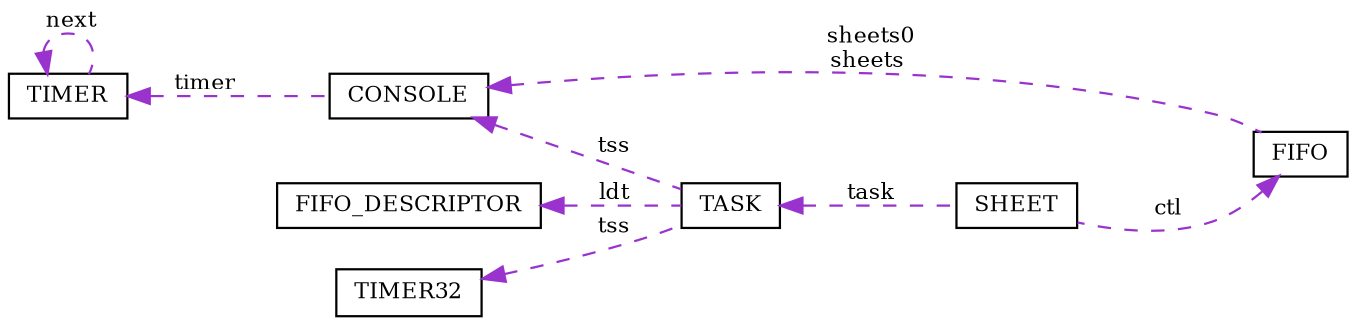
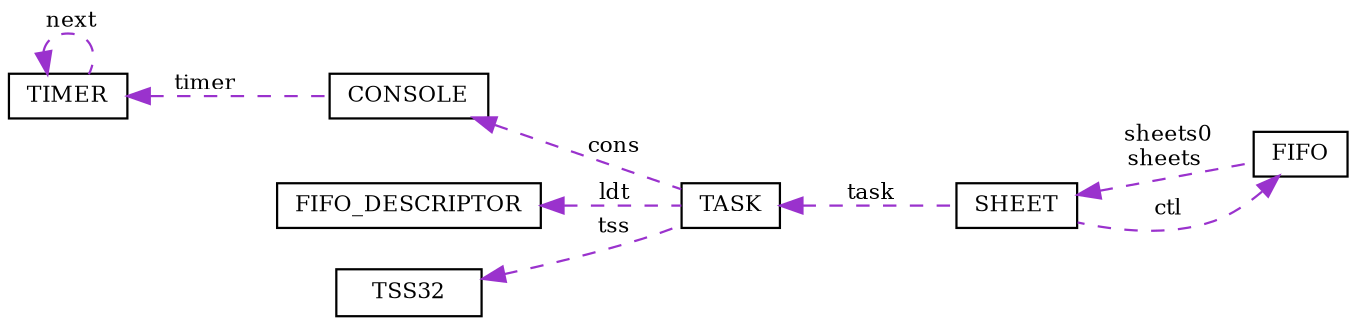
edge "FIFO" -> "CONSOLE": now "FIFO" -> "SHEET"
edge "TASK" -> "CONSOLE": label " tss" -> " cons"
node "TIMER32": label "TIMER32" -> "TSS32"
